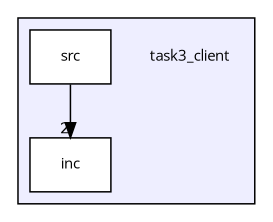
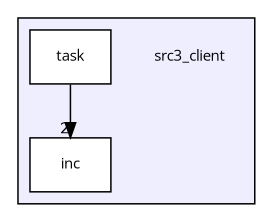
node "src": label "src" -> "task"
node "task3_client": label "task3_client" -> "src3_client"
